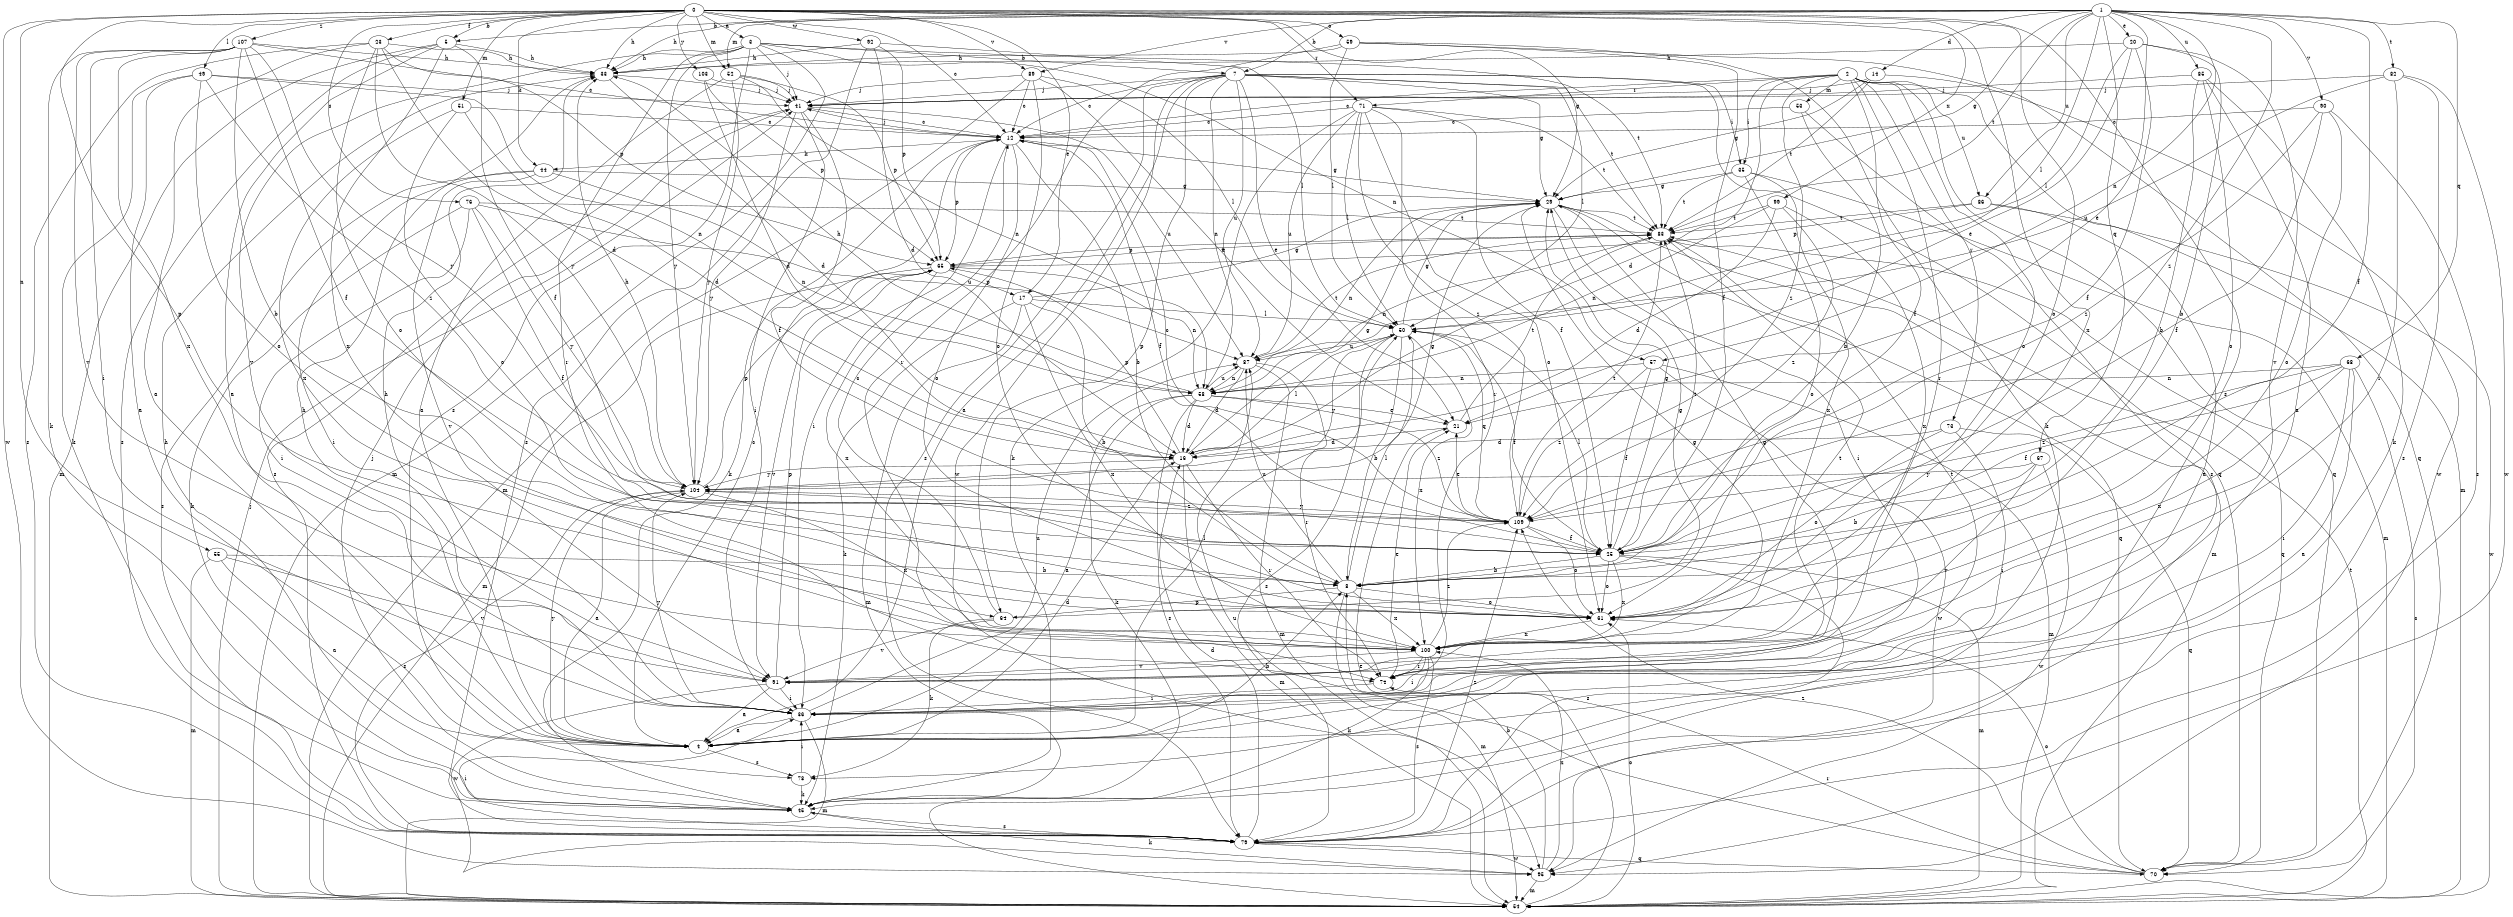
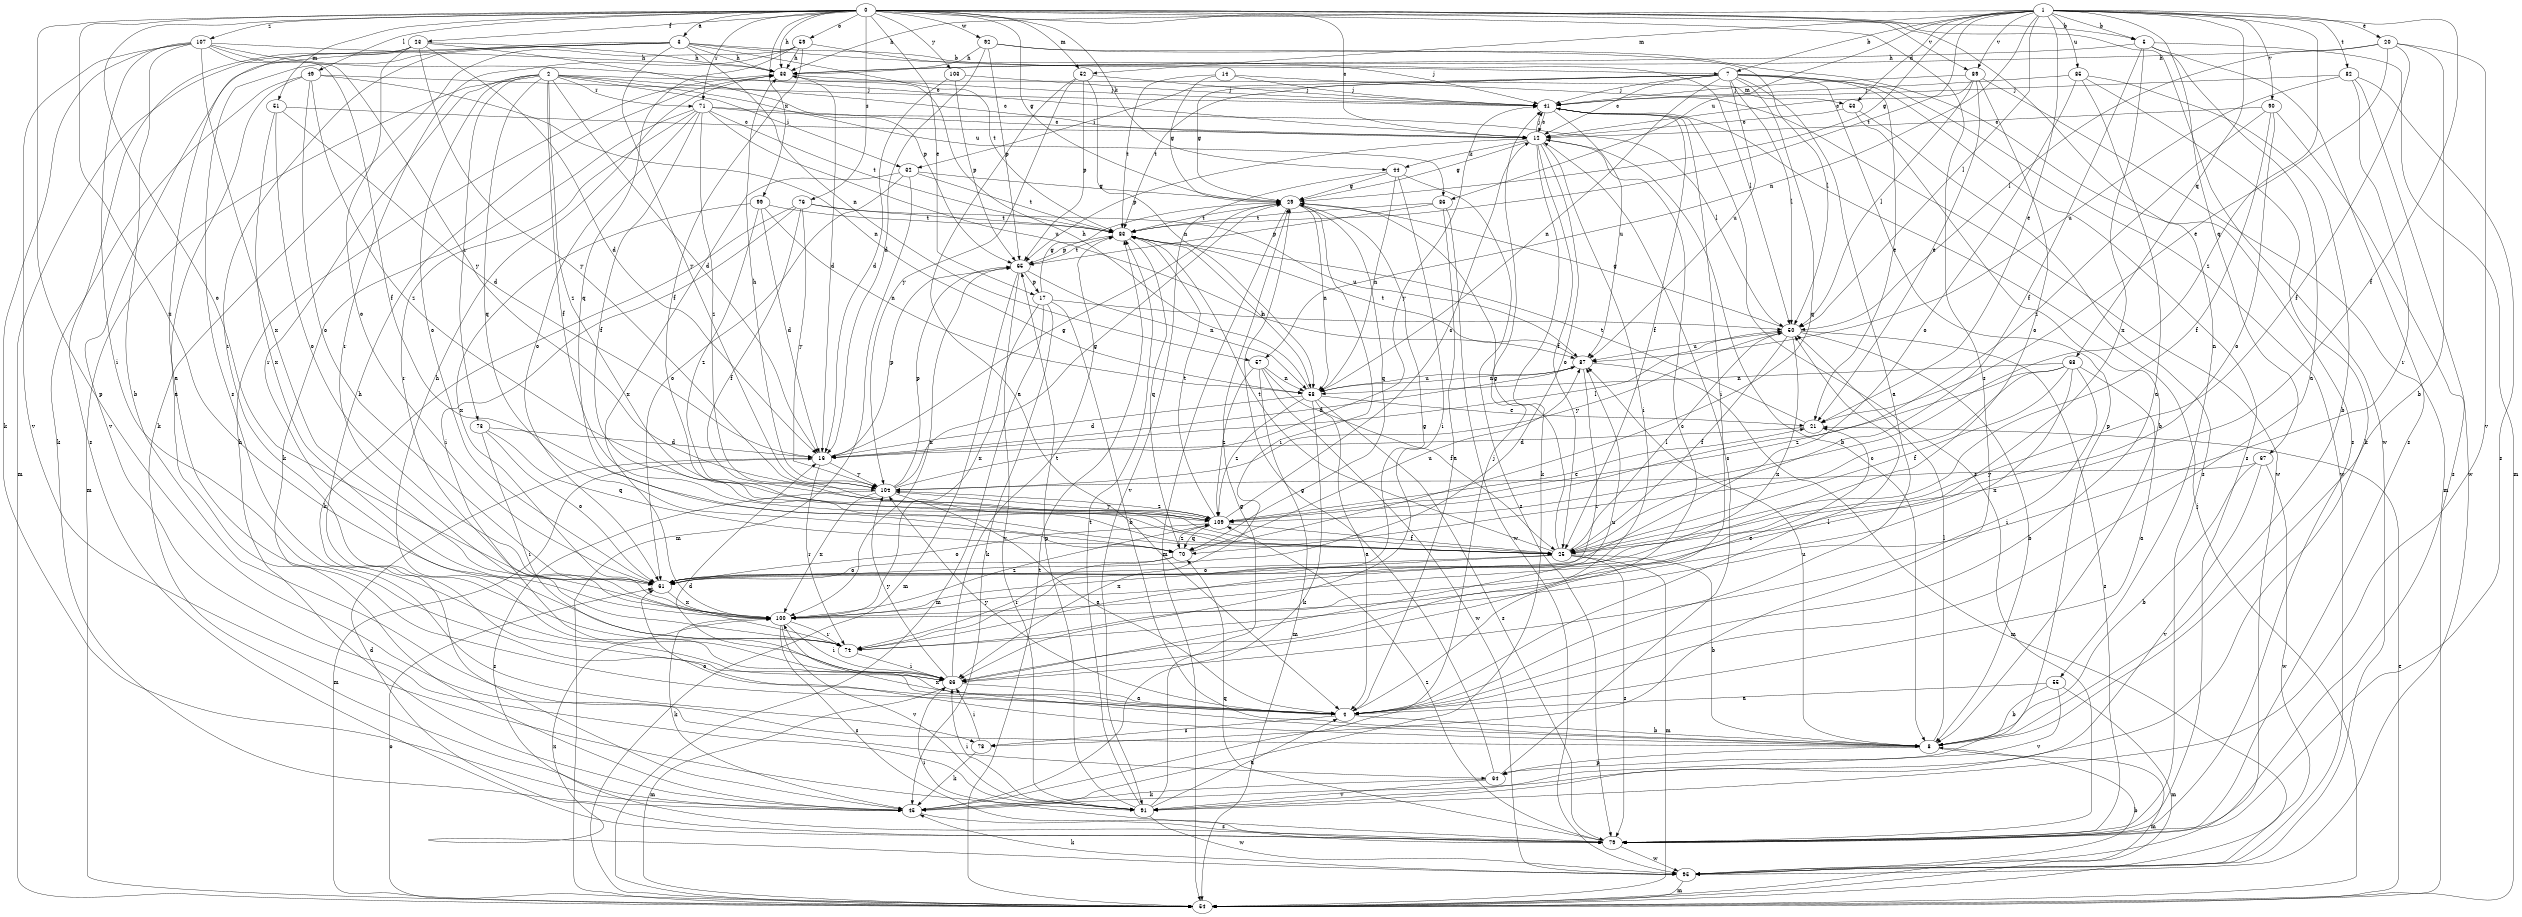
edge "1" -> "14": now "1" -> "53"
node "35": label "35" -> "32"
edge "41" -> "104": reversed
edge "109" -> "50": now "109" -> "70"
edge "25" -> "12": reversed
edge "64" -> "78": now "64" -> "45"
edge "86" -> "54": now "86" -> "95"
